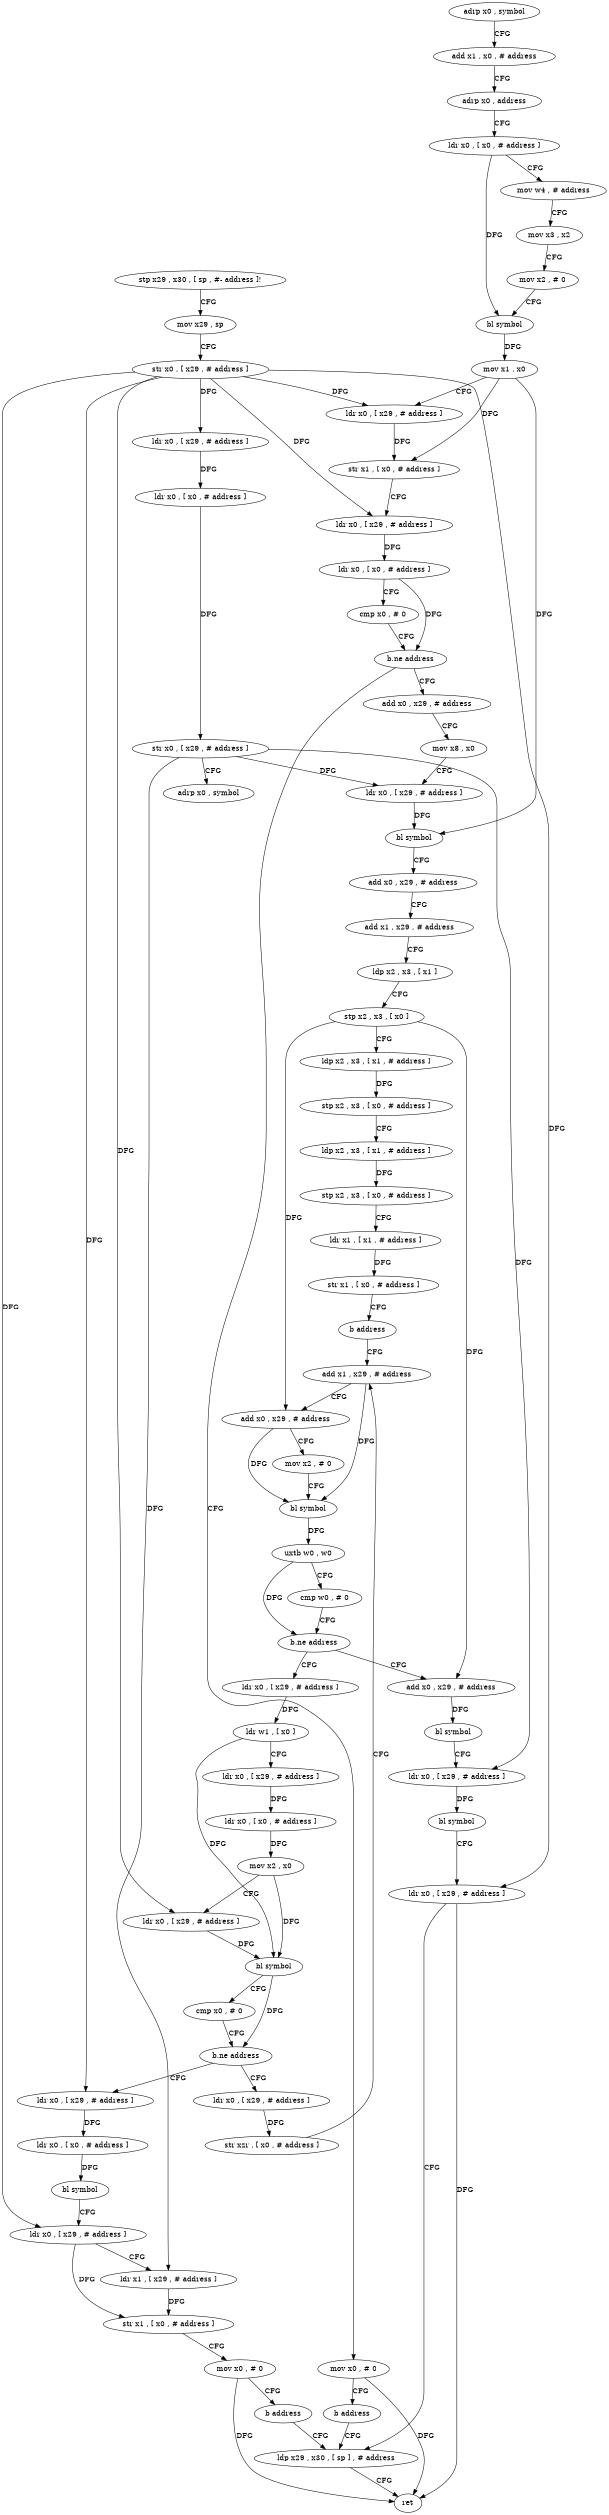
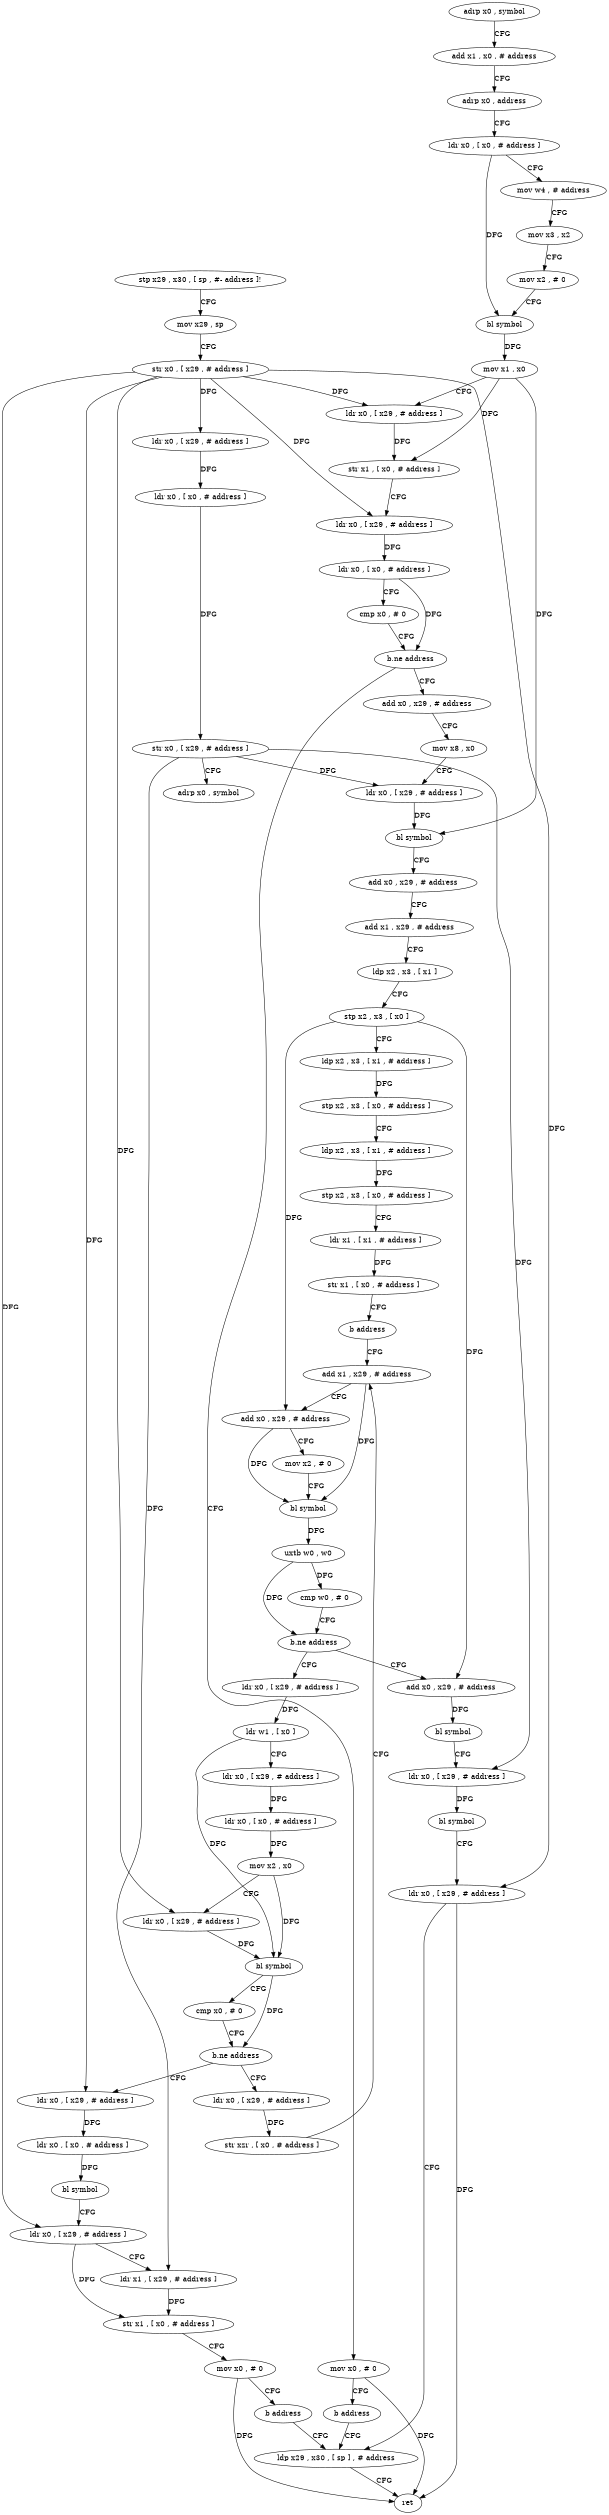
edge "uxtb w0 , w0" -> "cmp w0 , # 0": label "CFG" -> "DFG"
